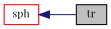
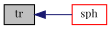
edge "tr" -> "sph": reversed
